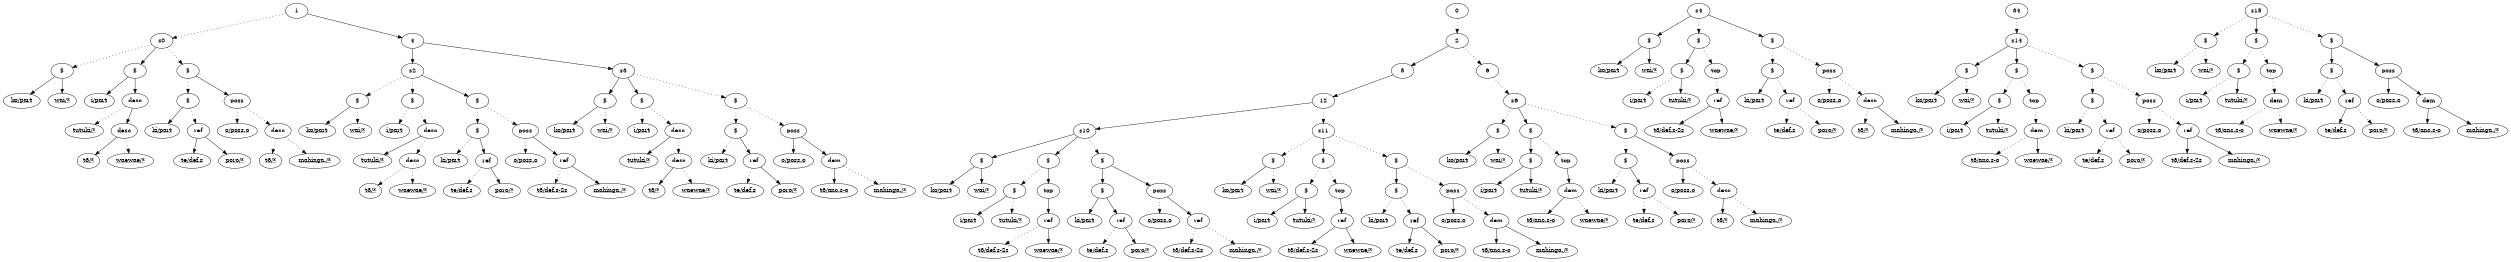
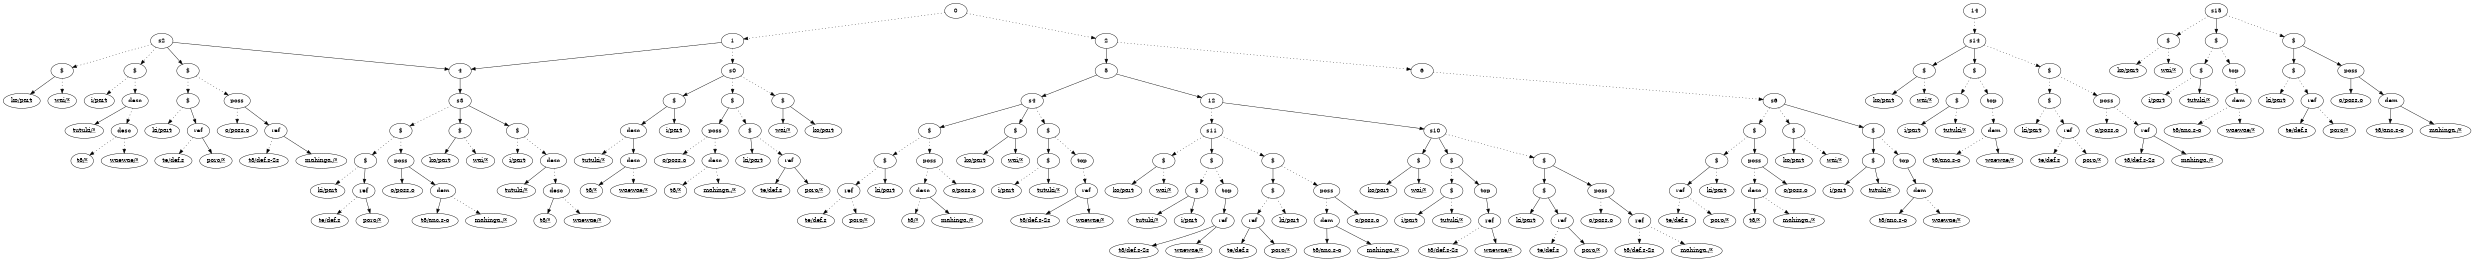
node "34": label "34" -> "14"
edge "0" -> "1": added
edge "4" -> "s2": reversed
edge "5" -> "s4": added
